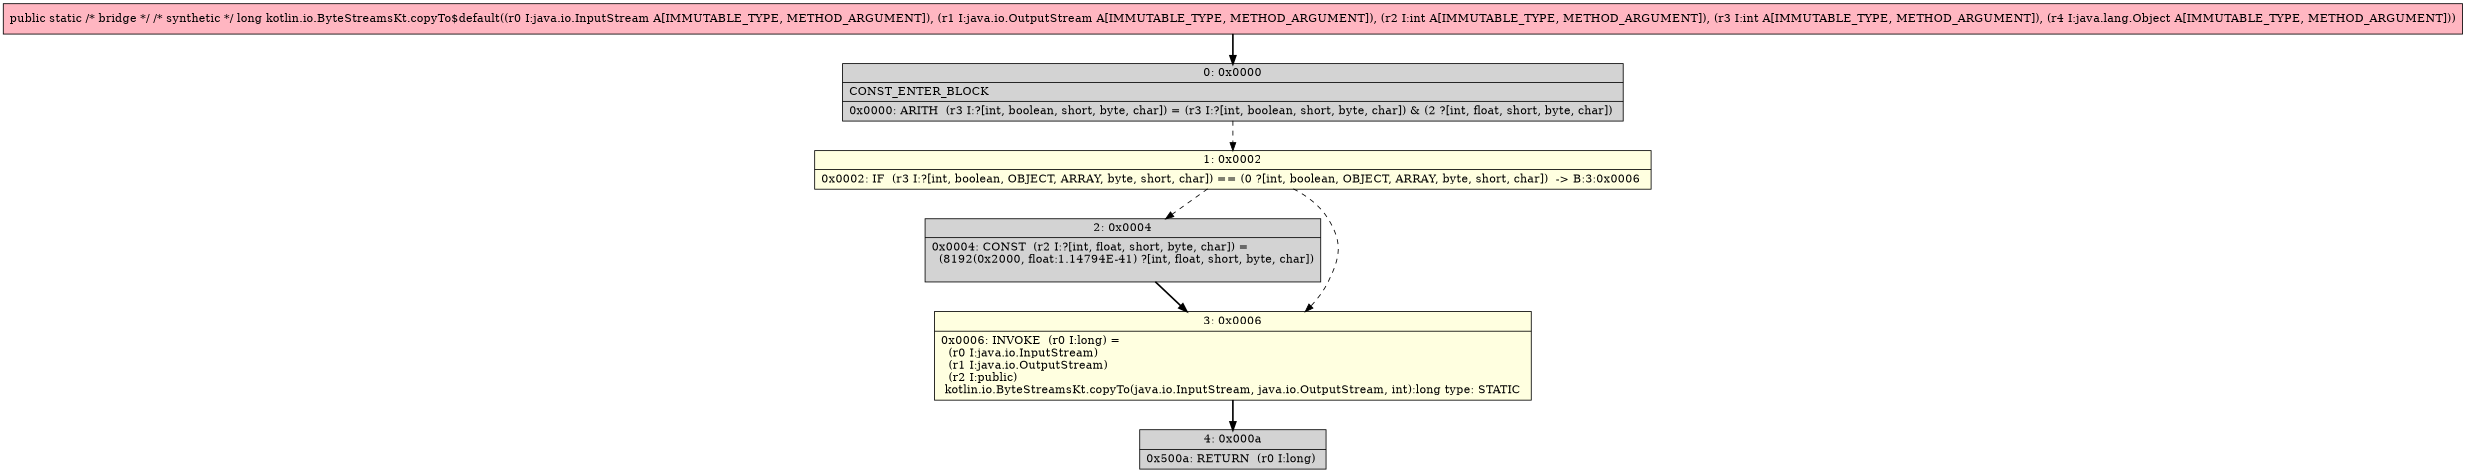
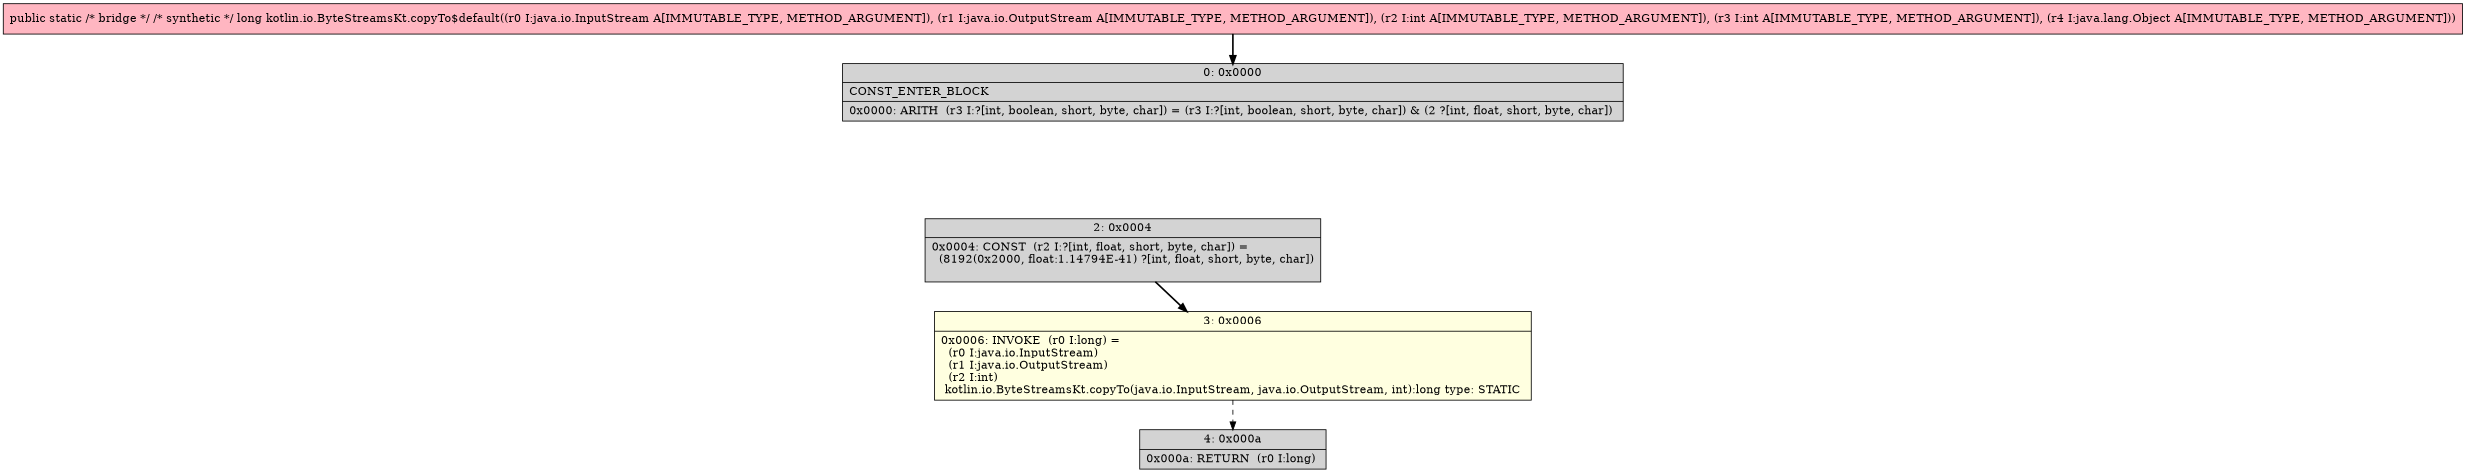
node "1: 0x0002": removed
node "3: 0x0006": text "(r2 I:public)" -> "(r2 I:int)"
edge "3: 0x0006" -> "4: 0x000a": style bold -> dashed
node "4: 0x000a": text "0x500a: RETURN  (r0 I:long)" -> "0x000a: RETURN  (r0 I:long)"
